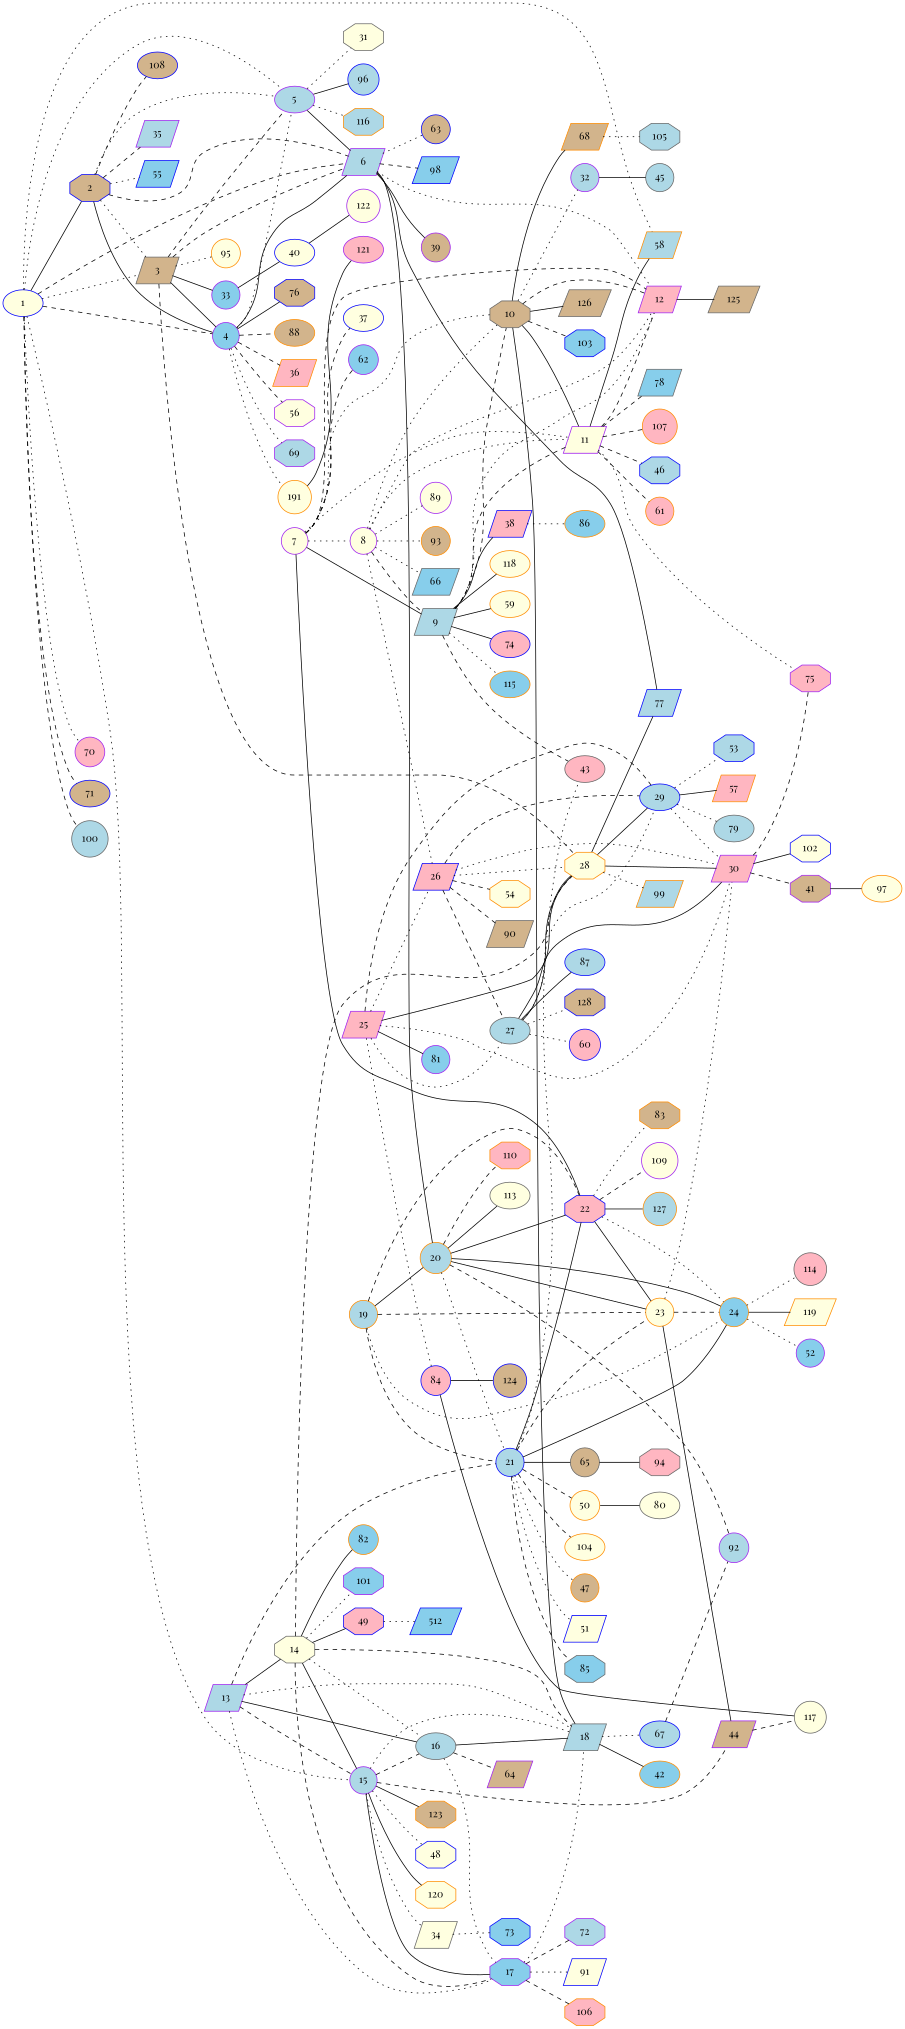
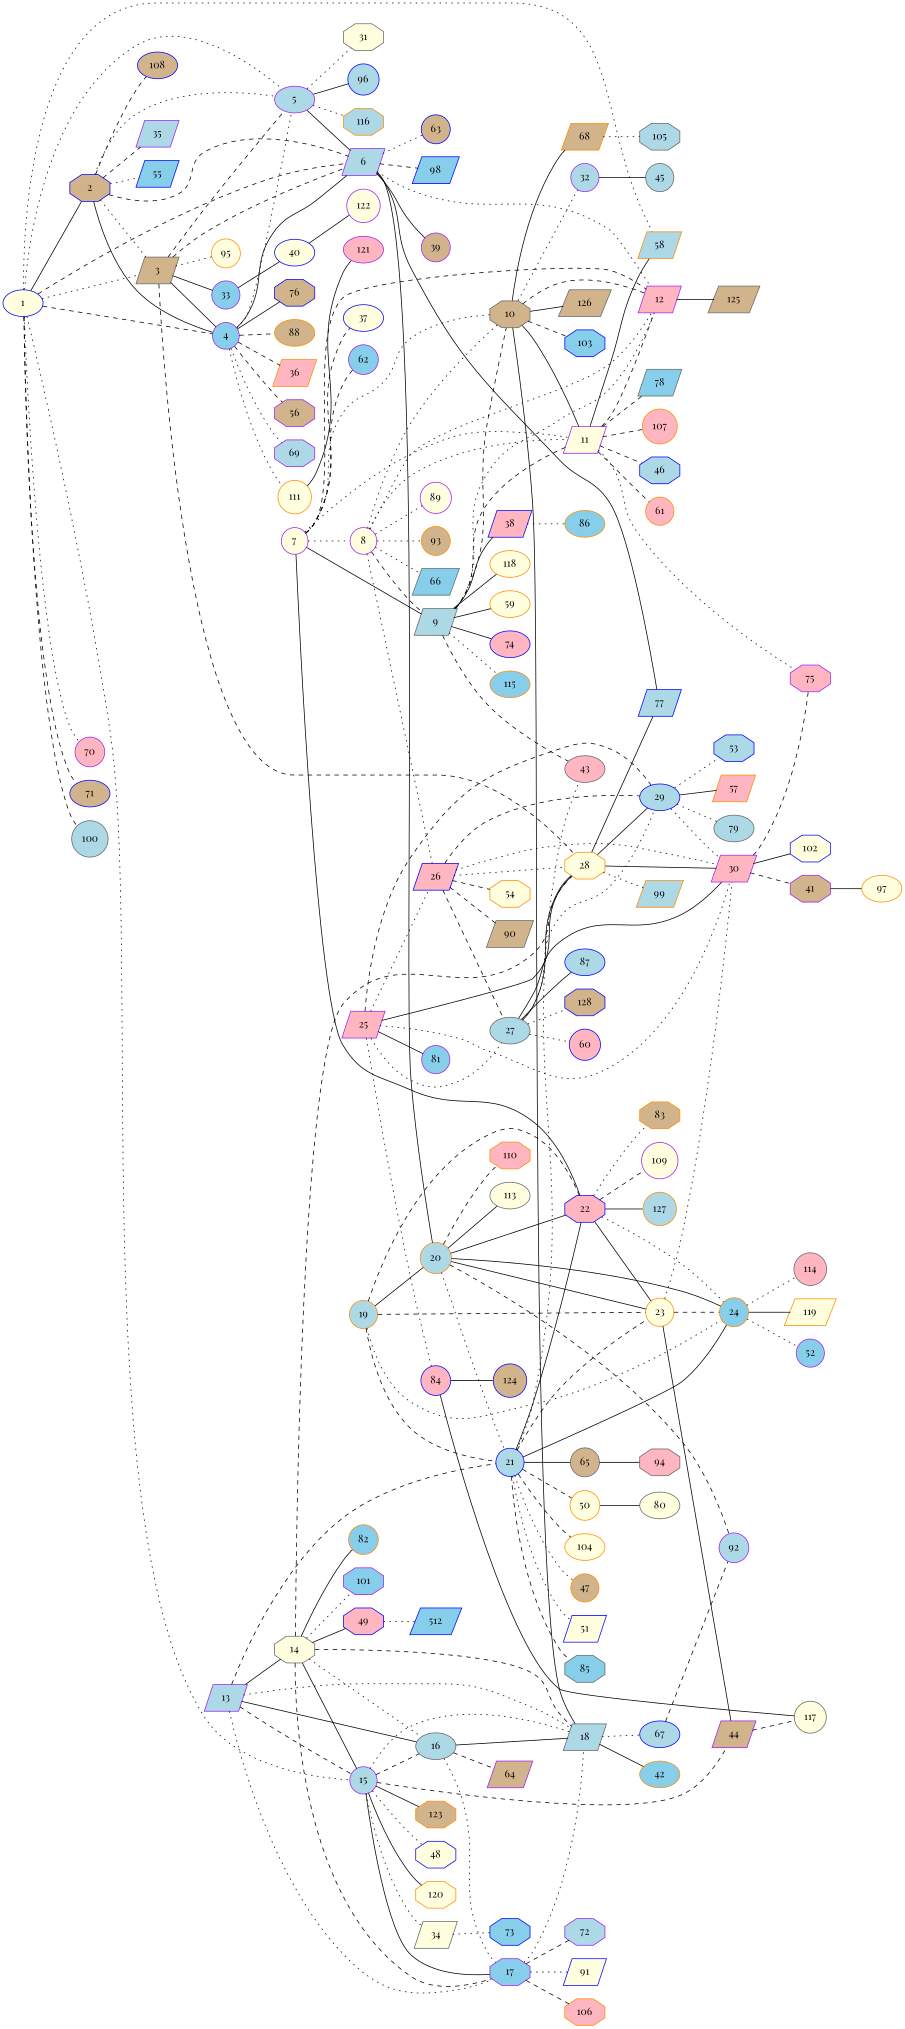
node "56": fillcolor lightyellow -> tan
node "191": label "191" -> "111"
